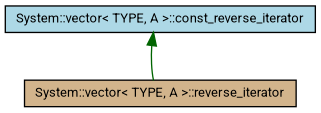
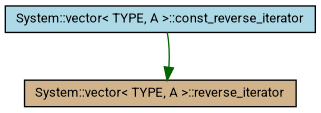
edge "System::vector< TYPE, A >::reverse_iterator" -> "System::vector< TYPE, A >::const_reverse_iterator": reversed
